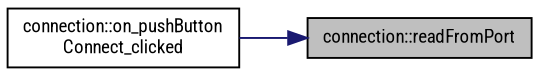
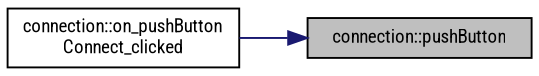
node "connection::readFromPort": label "connection::readFromPort" -> "connection::pushButton"
